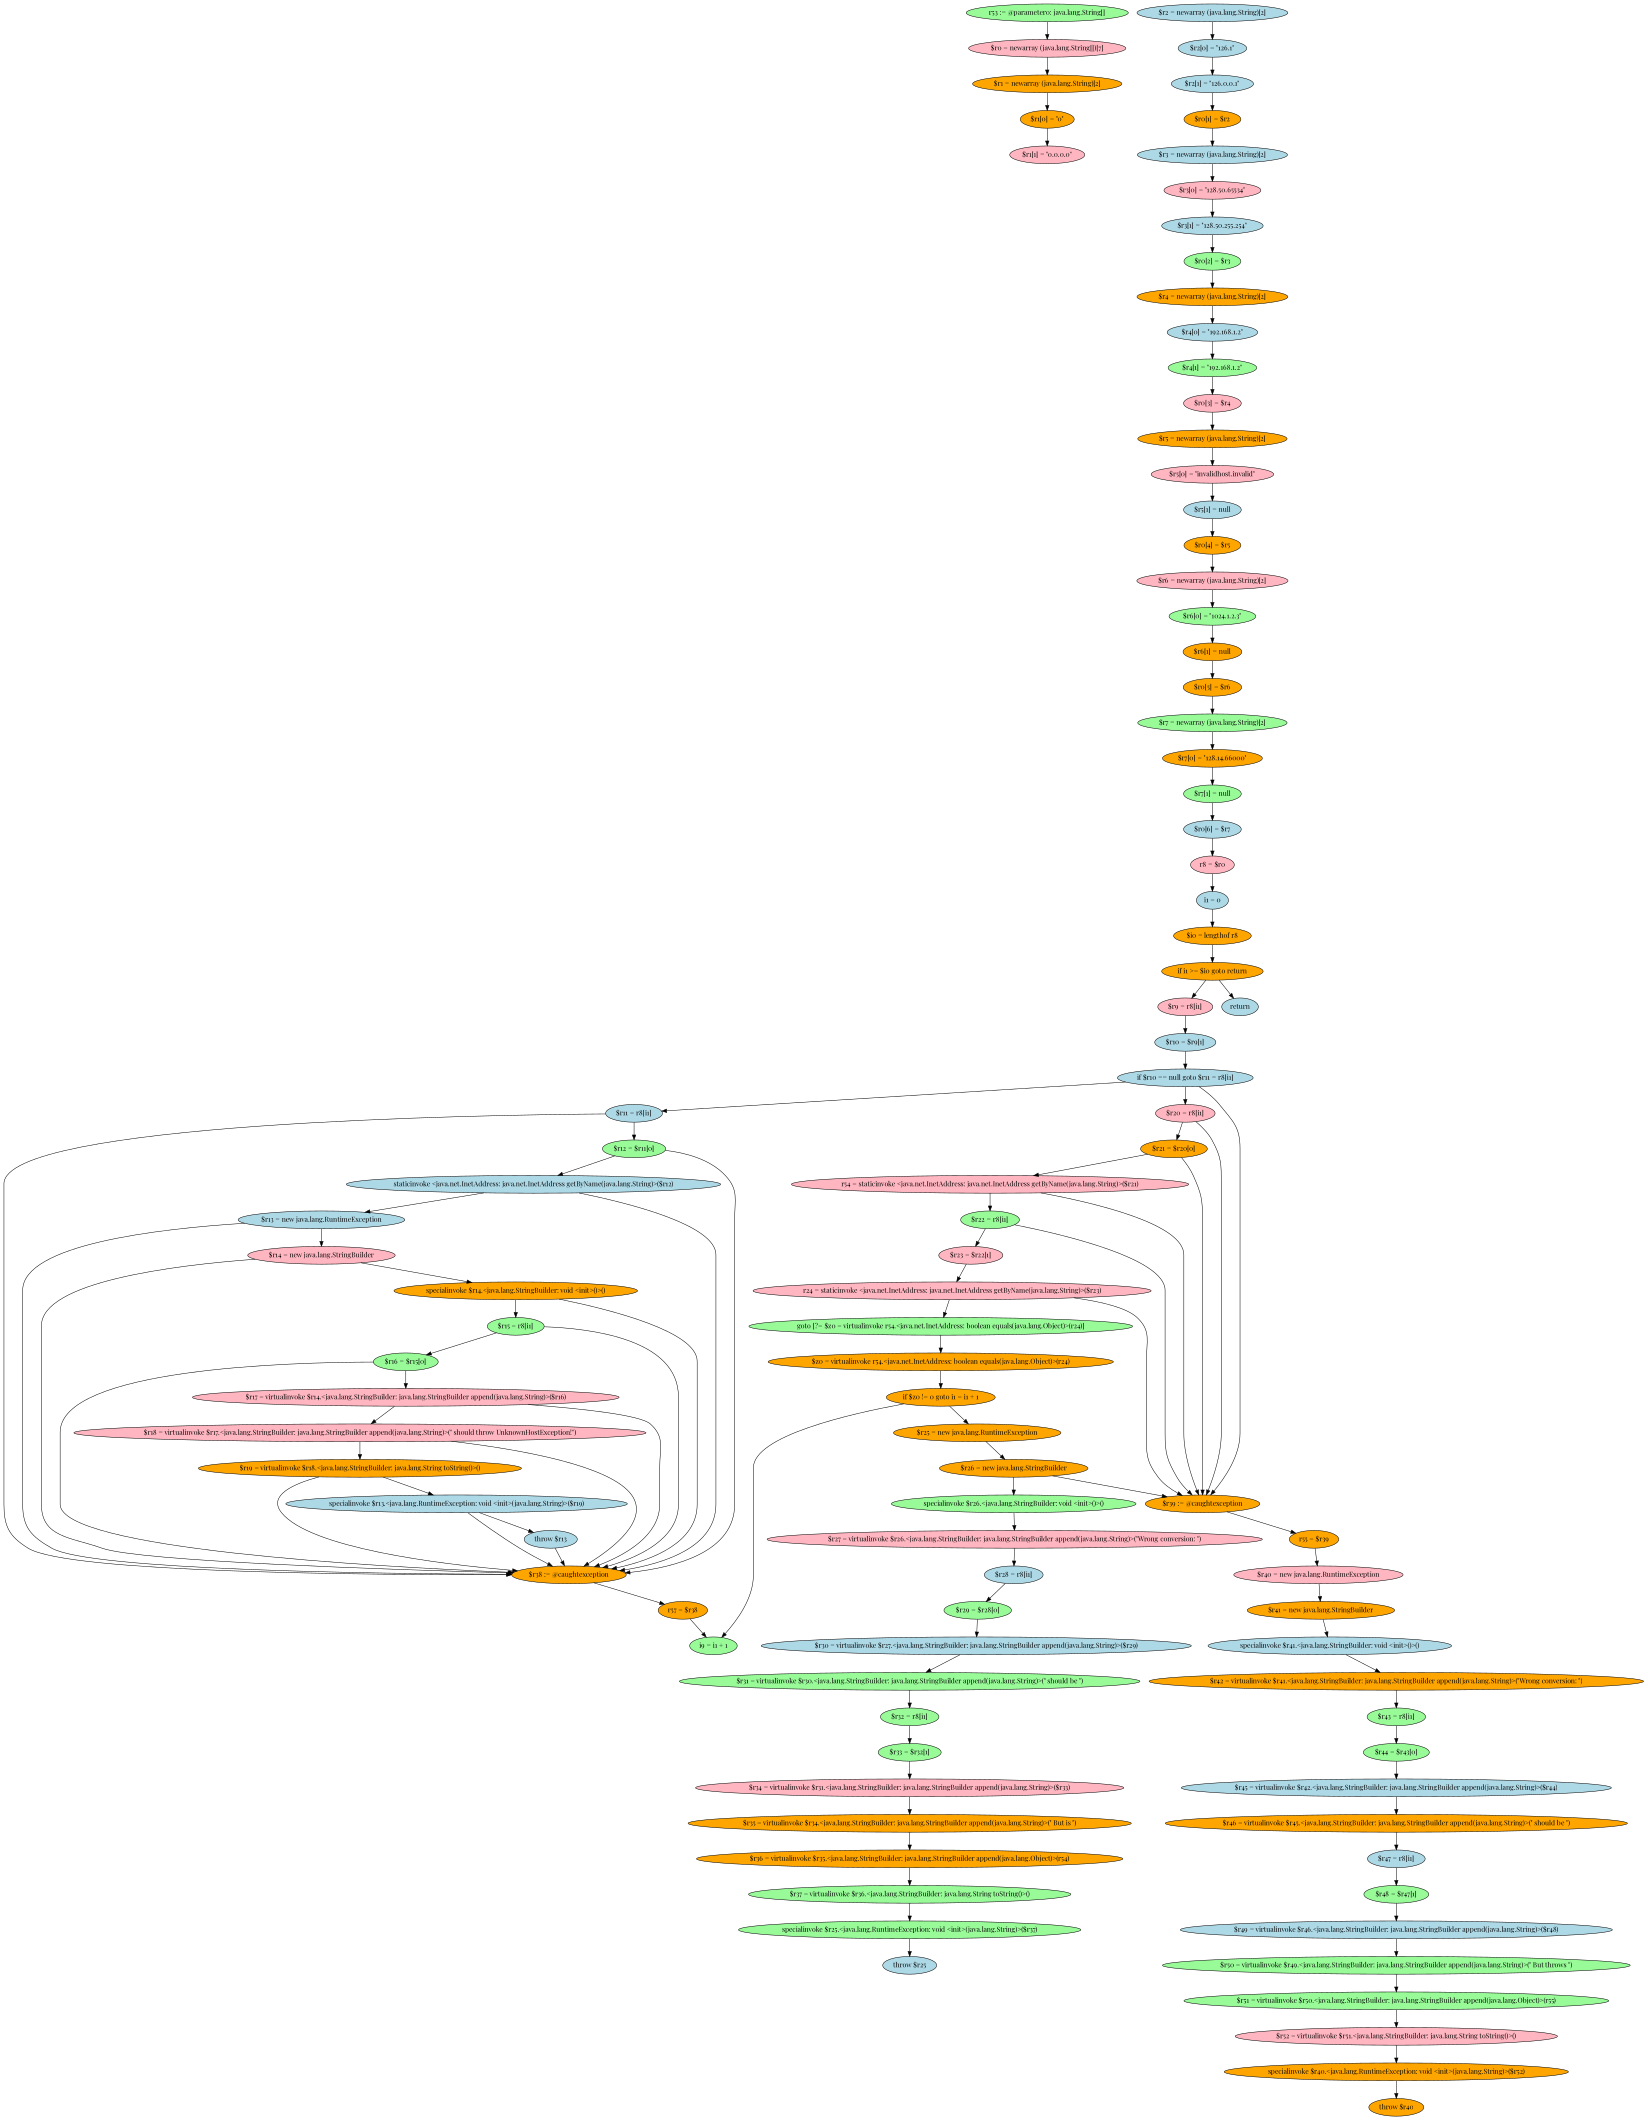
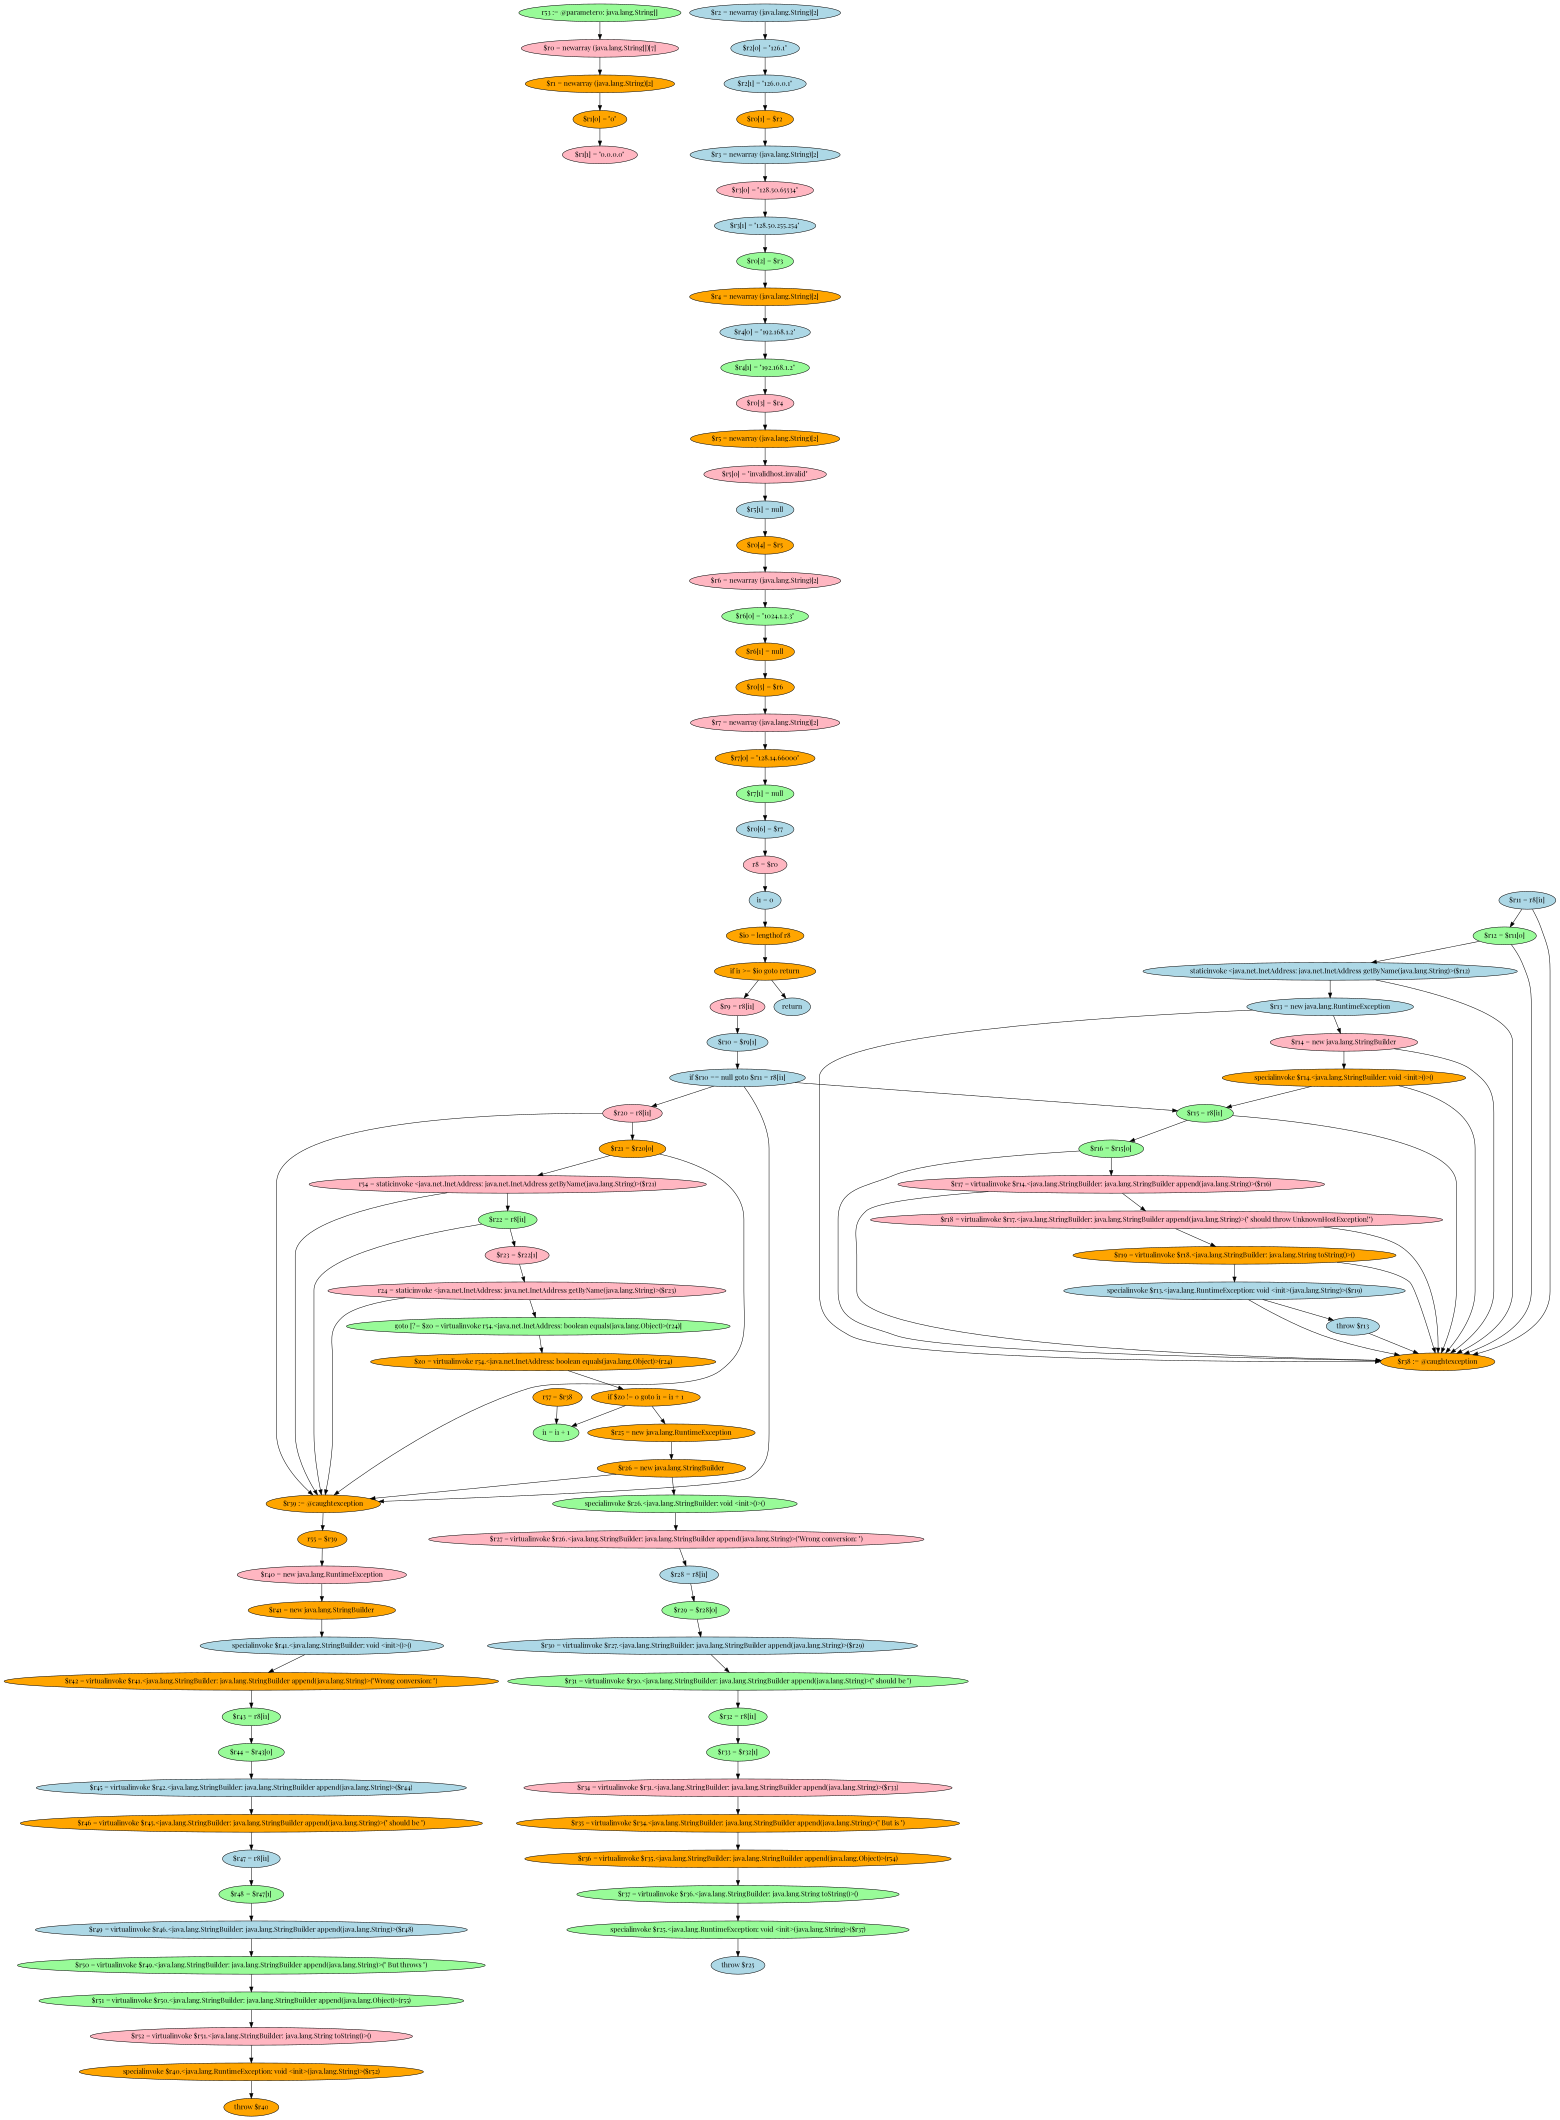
node "$r7 = newarray (java.lang.String)[2]": fillcolor palegreen -> lightpink
edge "if $r10 == null goto $r11 = r8[i1]" -> "$r11 = r8[i1]": now "if $r10 == null goto $r11 = r8[i1]" -> "$r15 = r8[i1]"
edge "$r38 := @caughtexception" -> "r57 = $r38": removed
node "i9 = i1 + 1": label "i9 = i1 + 1" -> "i1 = i1 + 1"
